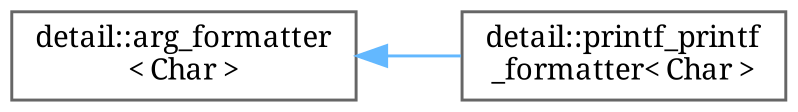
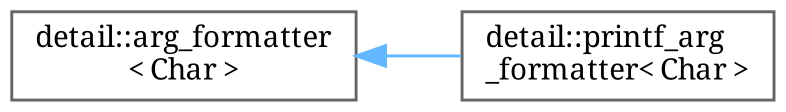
node "detail::printf_printf _formatter< Char >": label "detail::printf_printf _formatter< Char >" -> "detail::printf_arg _formatter< Char >"
